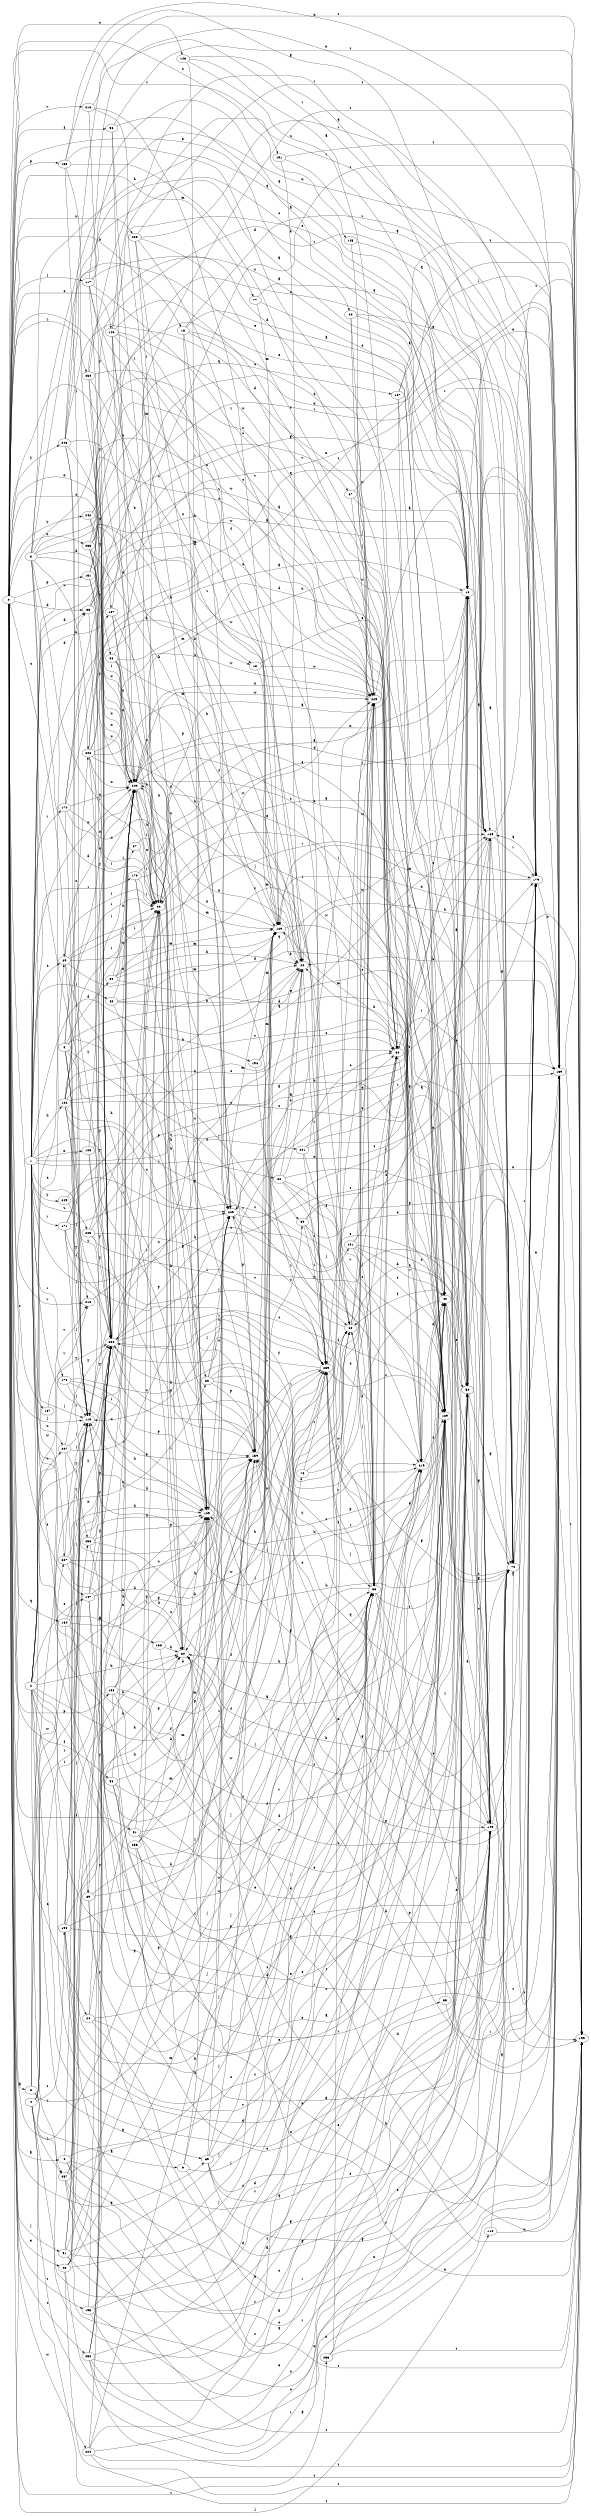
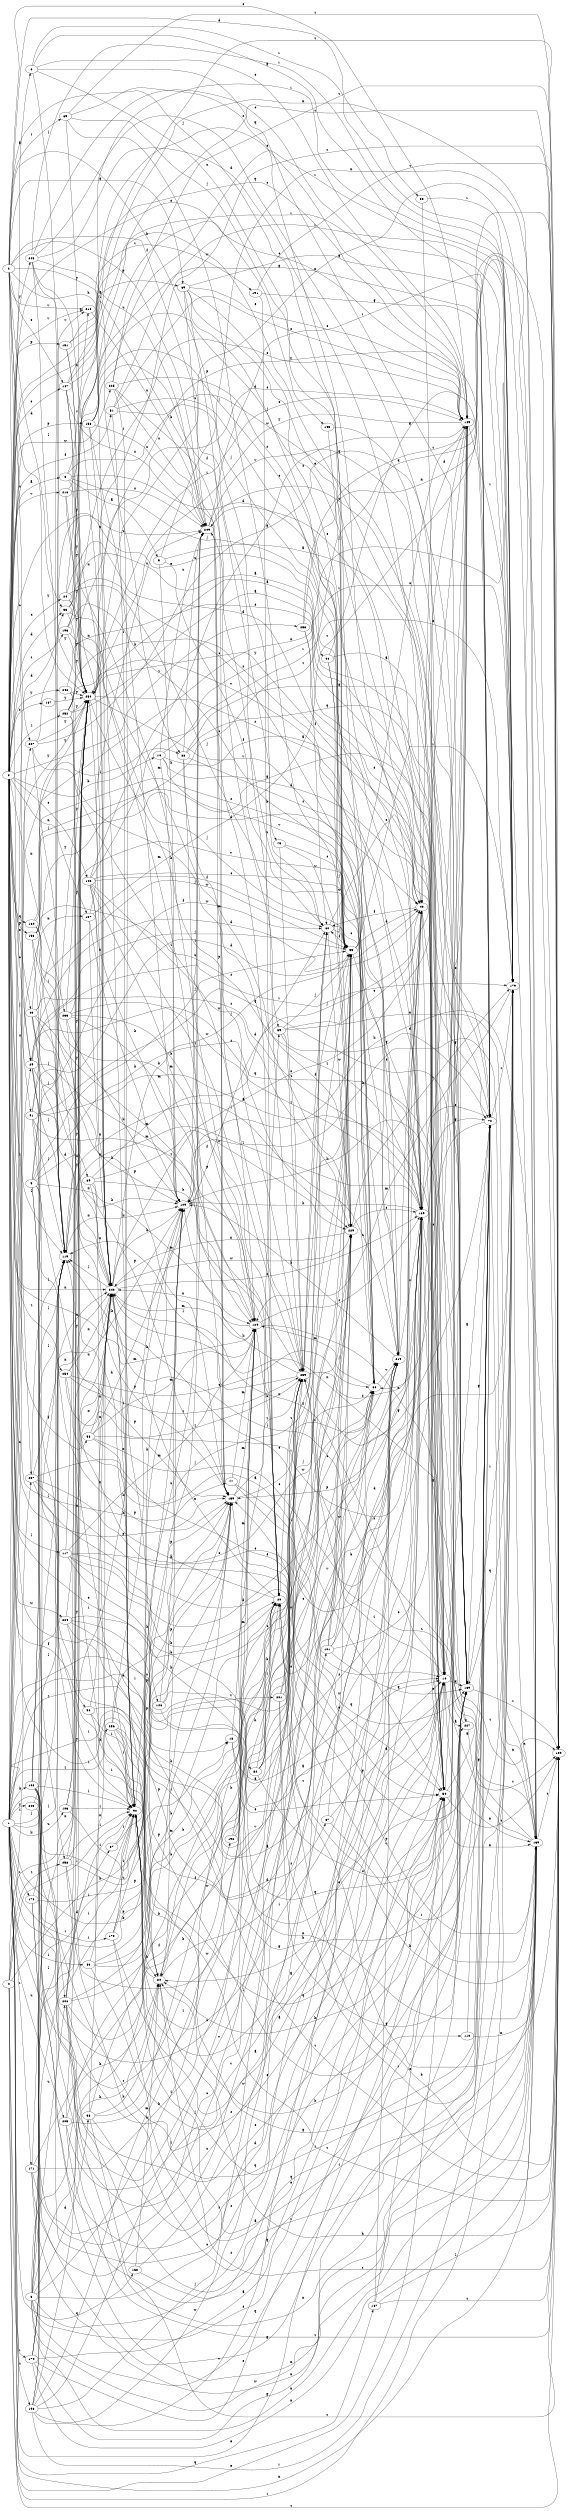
edge "1" -> "103": label "x" -> "k"
edge "227" -> "10": reversed
edge "1" -> "256": added, label "z"
edge "258" -> "90": added, label "i"
